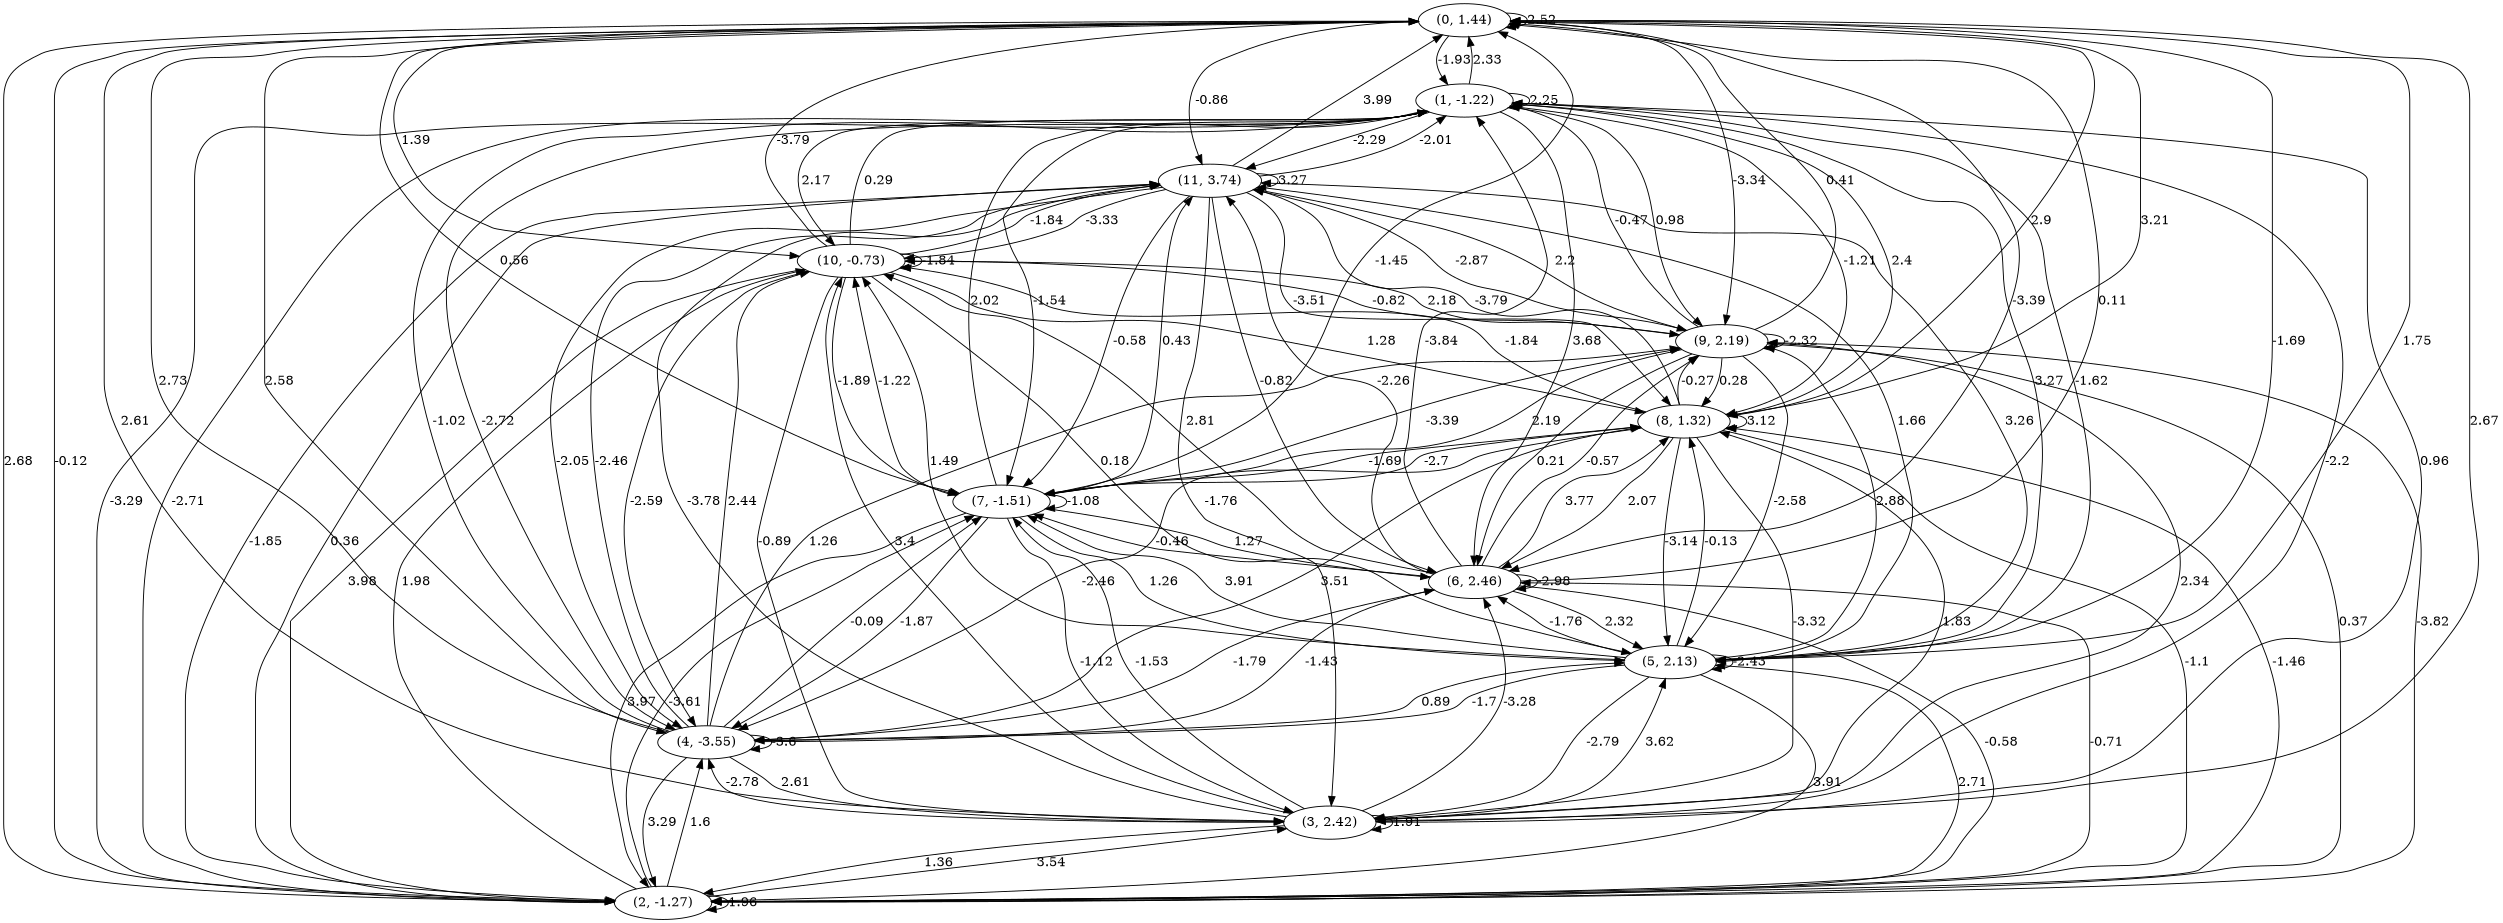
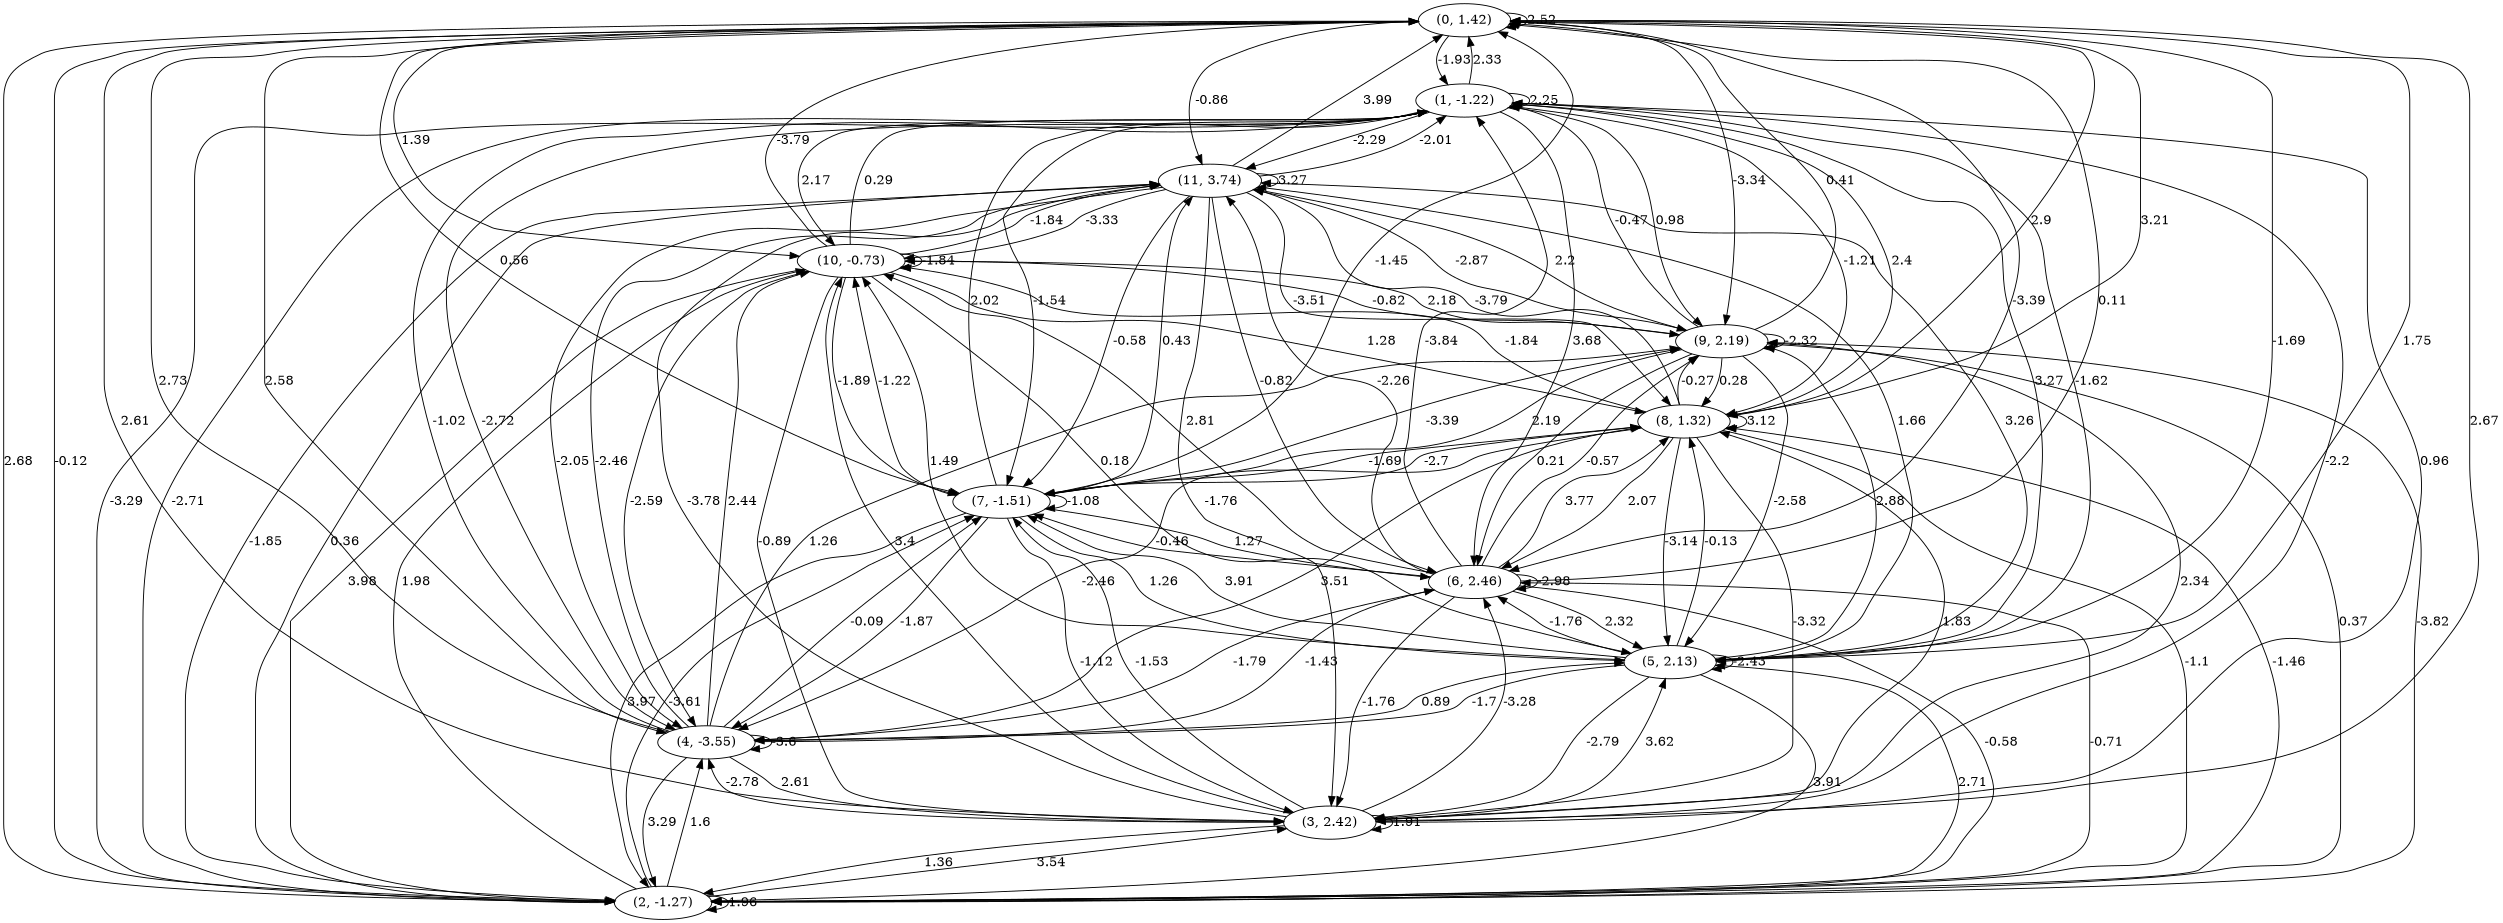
node "(0, 1.44)": label "(0, 1.44)" -> "(0, 1.42)"
edge "(6, 2.46)" -> "(3, 2.42)": added, label "-1.76"
